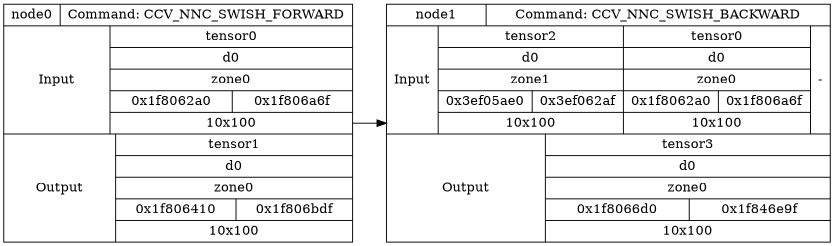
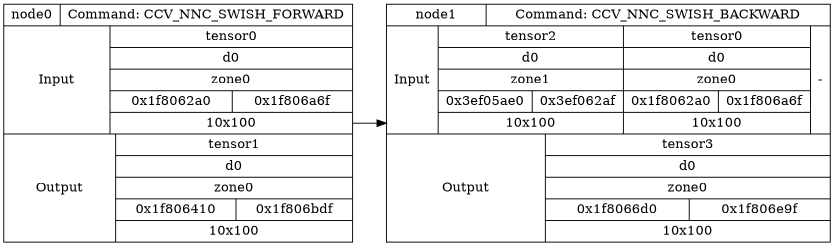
node "node1": text "0x1f846e9f" -> "0x1f806e9f"
